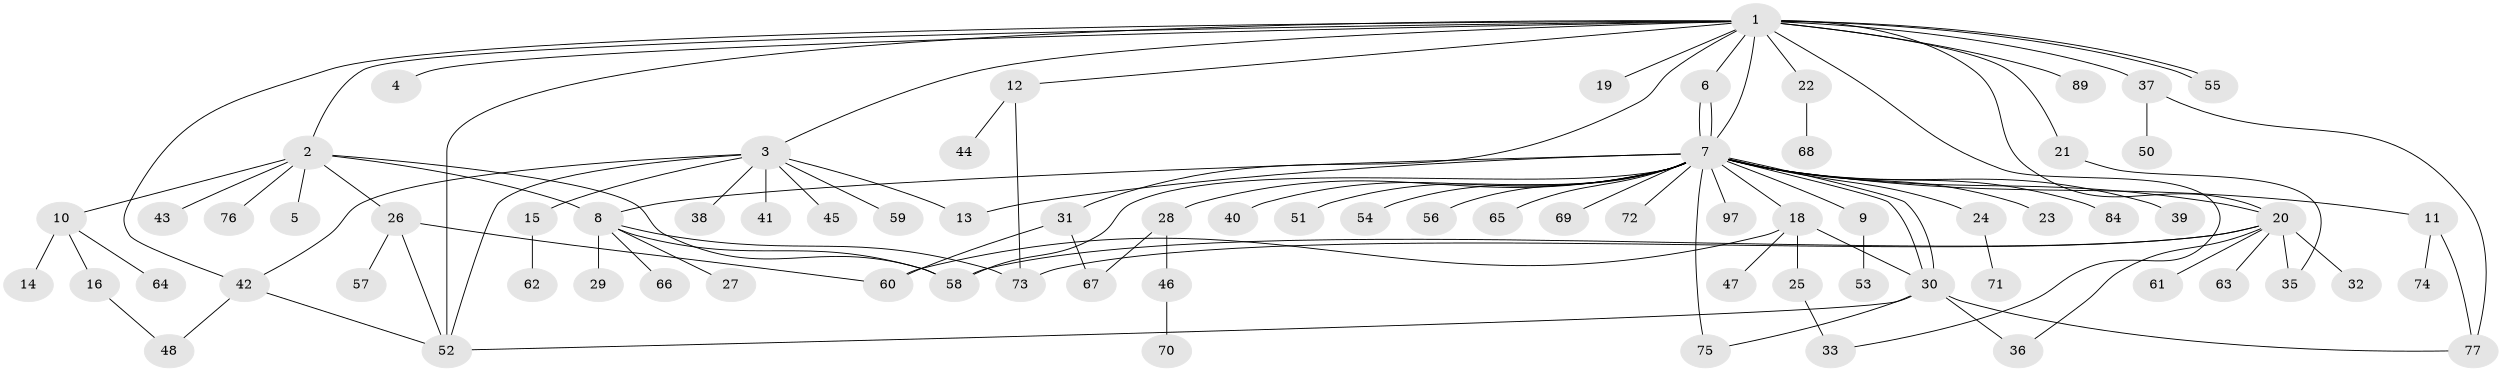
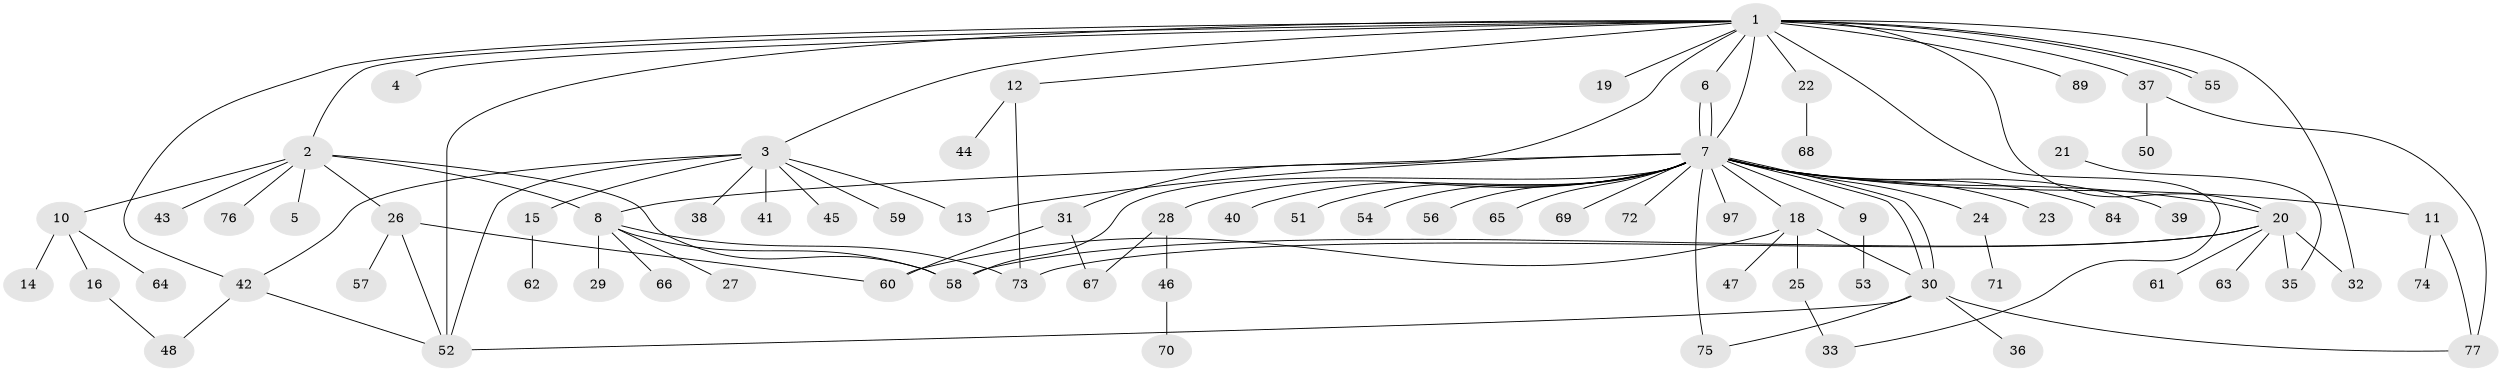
edge "1" -- "21": now "1" -- "32"
edge "20" -- "36": removed
